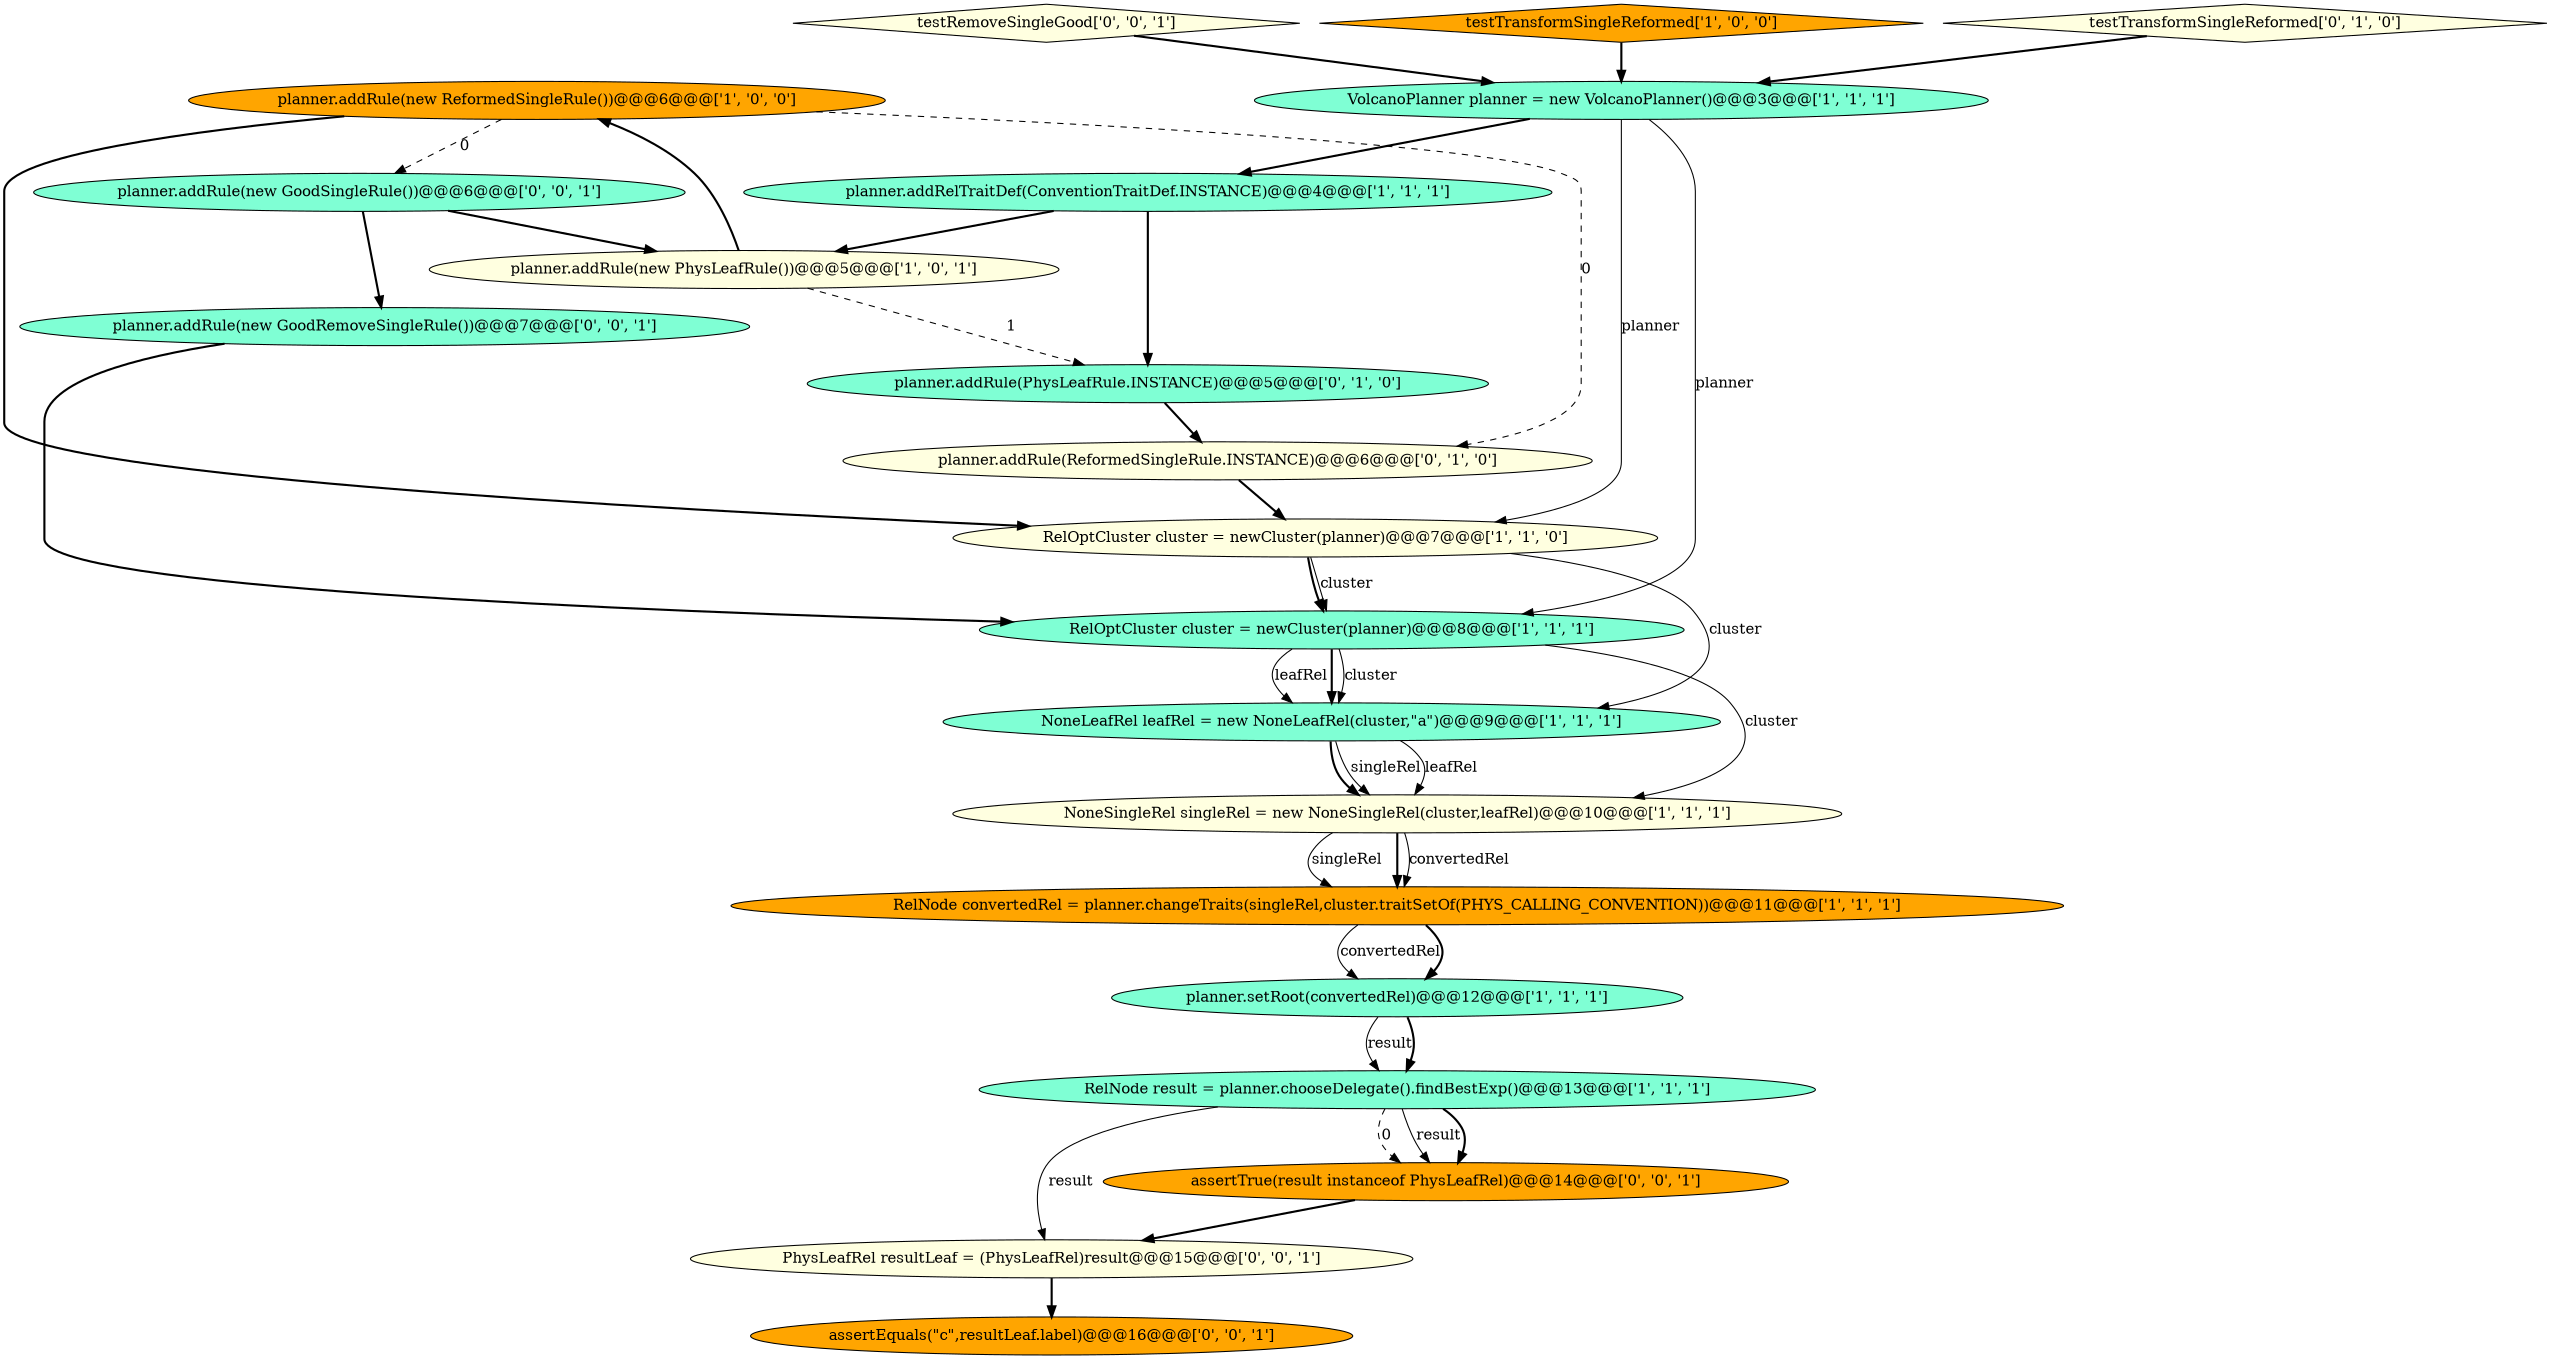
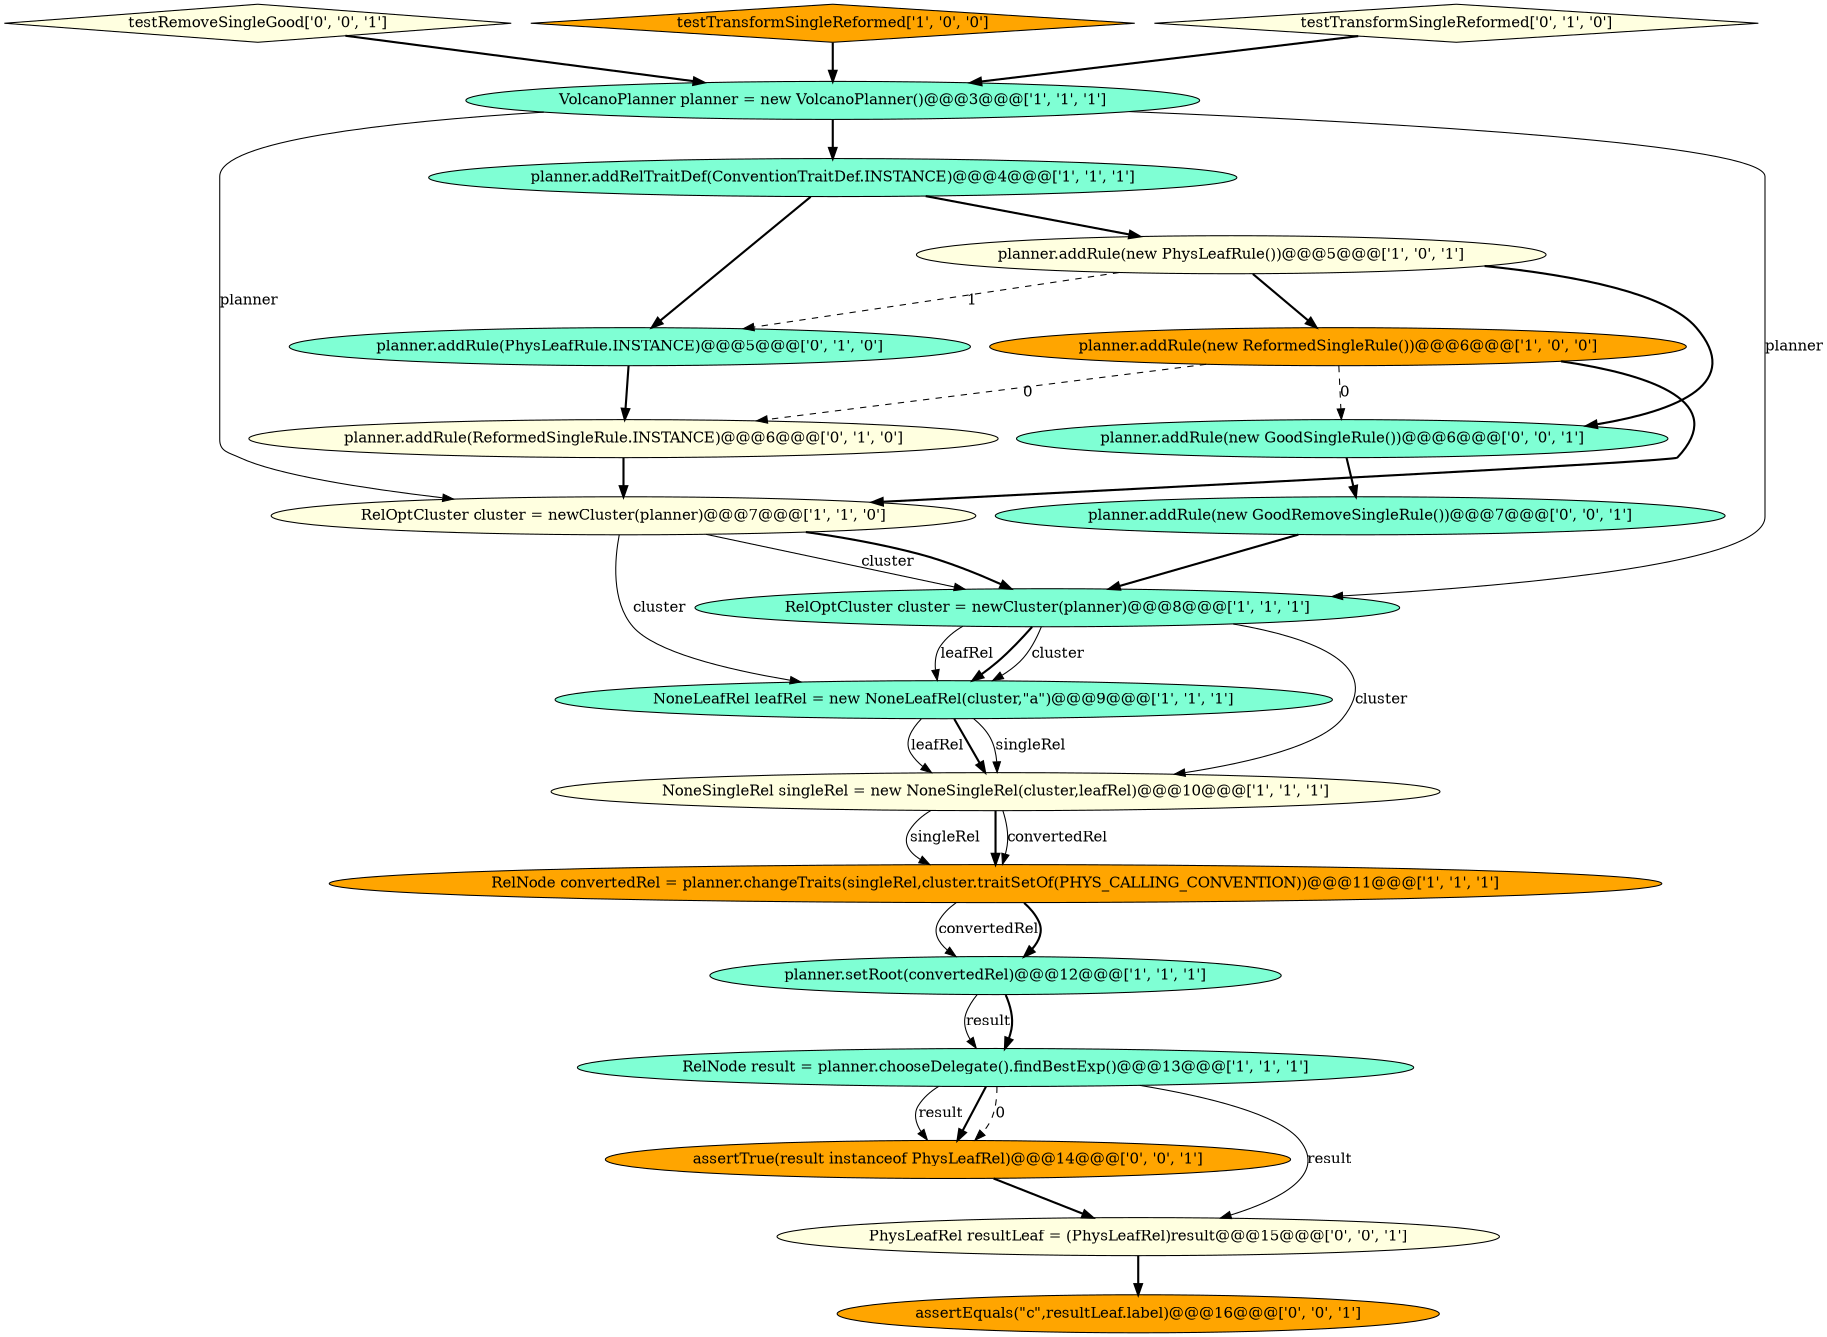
edge "planner.addRule(new GoodSingleRule())@@@6@@@['0', '0', '1']" -> "planner.addRule(new PhysLeafRule())@@@5@@@['1', '0', '1']": reversed
